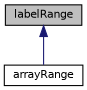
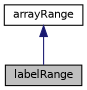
edge "arrayRange" -> "labelRange": reversed
